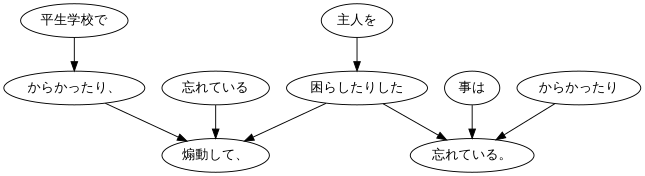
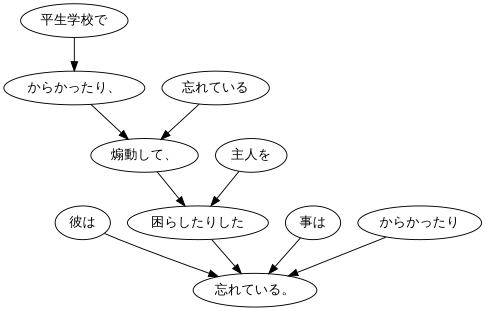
edge "困らしたりした" -> "煽動して、": reversed
node "彼は": added
